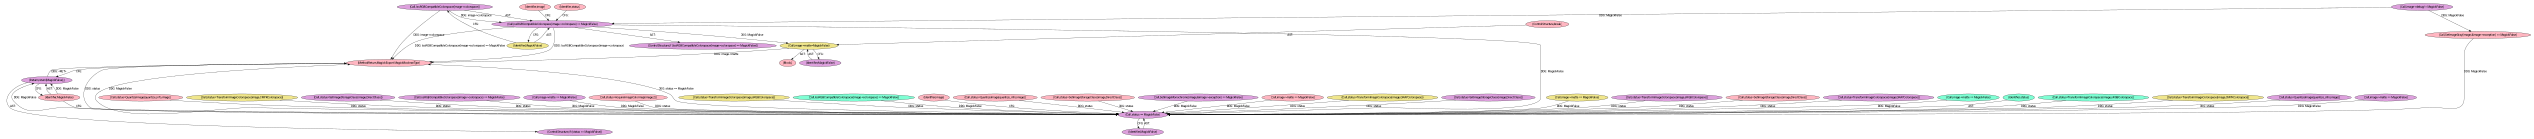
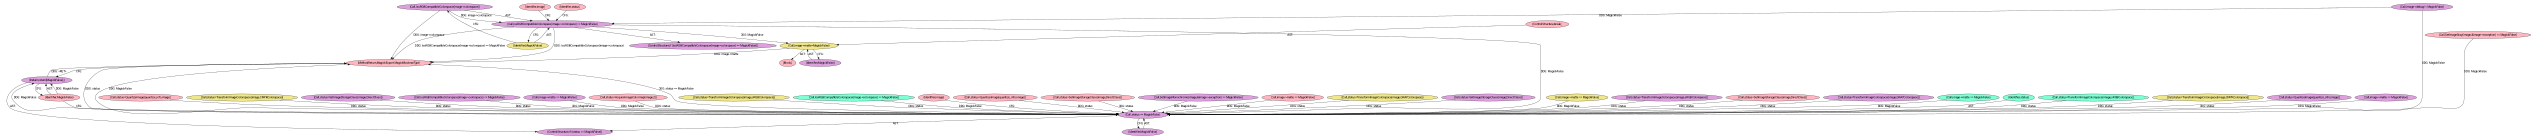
edge "(Call,image->debug != MagickFalse)" -> "(Call,SetImageGray(image,&image->exception) == MagickFalse)": now "(Call,image->debug != MagickFalse)" -> "(Call,status == MagickFalse)"
edge "(Call,status == MagickFalse)" -> "(ControlStructure,if (status == MagickFalse))": added, label "AST:"
